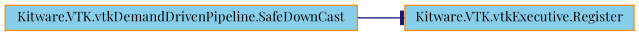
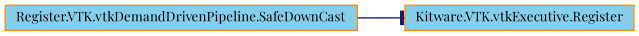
node "Kitware.VTK.vtkDemandDrivenPipeline.SafeDownCast": label "Kitware.VTK.vtkDemandDrivenPipeline.SafeDownCast" -> "Register.VTK.vtkDemandDrivenPipeline.SafeDownCast"
